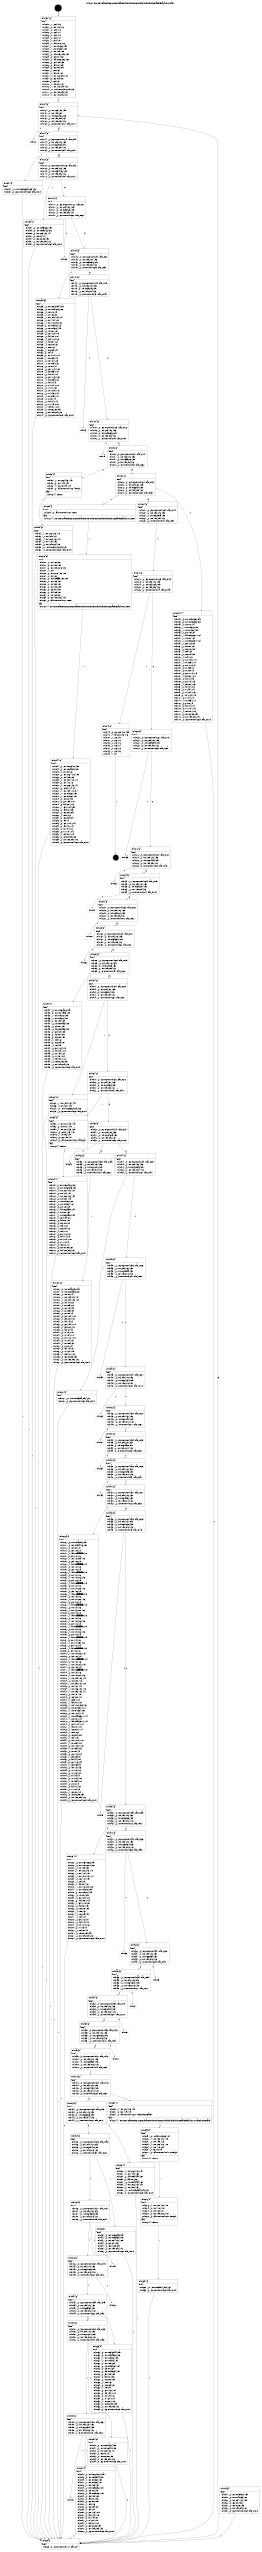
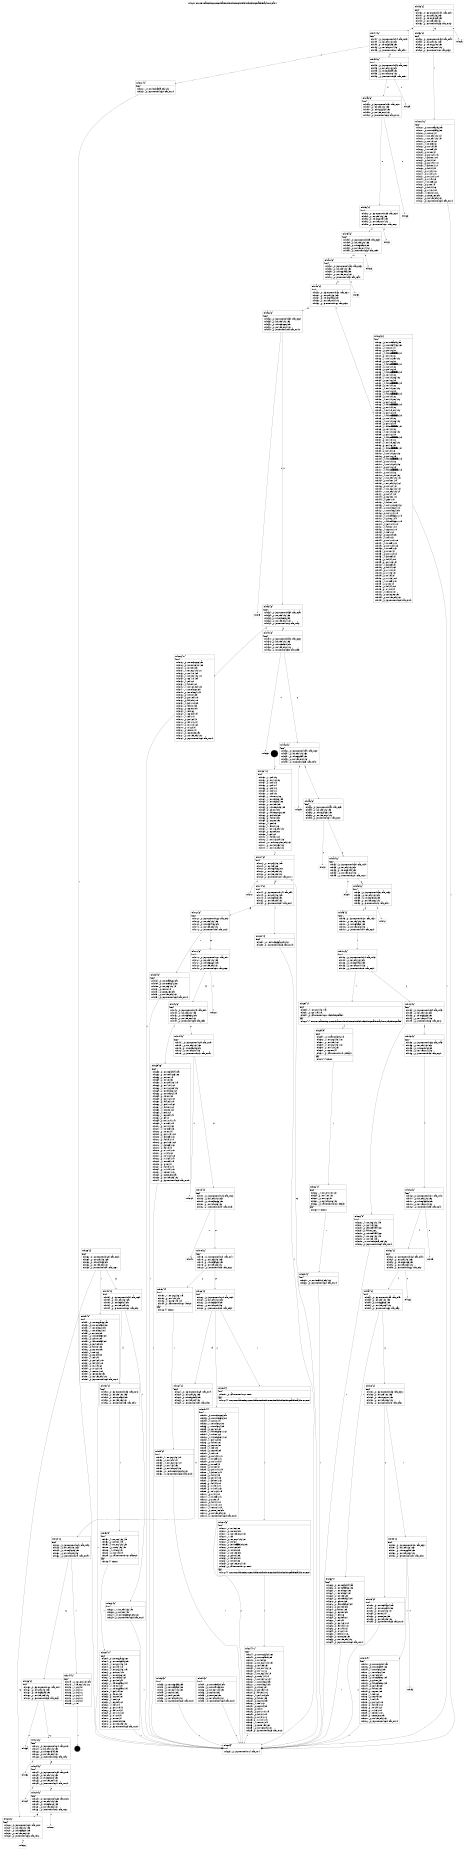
edge "0x4018cc [28]" -> "0x4018e8 [28]": reversed
edge "0x401920 [28]" -> "0x40193c [28]": removed, label "13"
edge "0x401b50 [28]" -> "0x401f3d [30]": removed, label "1"
